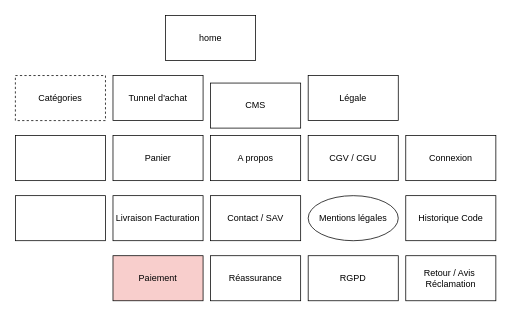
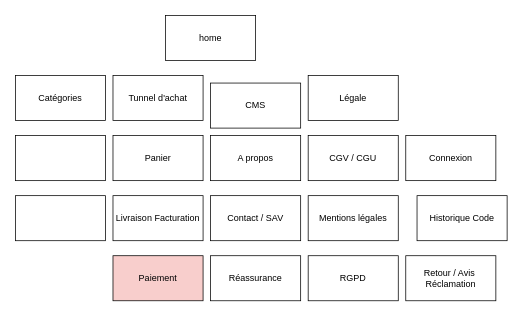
node "Catégories": style dashed -> solid
node "Mentions légales": shape ellipse -> rectangle
node "Historique Code": moved (450, 218) -> (462, 218)
